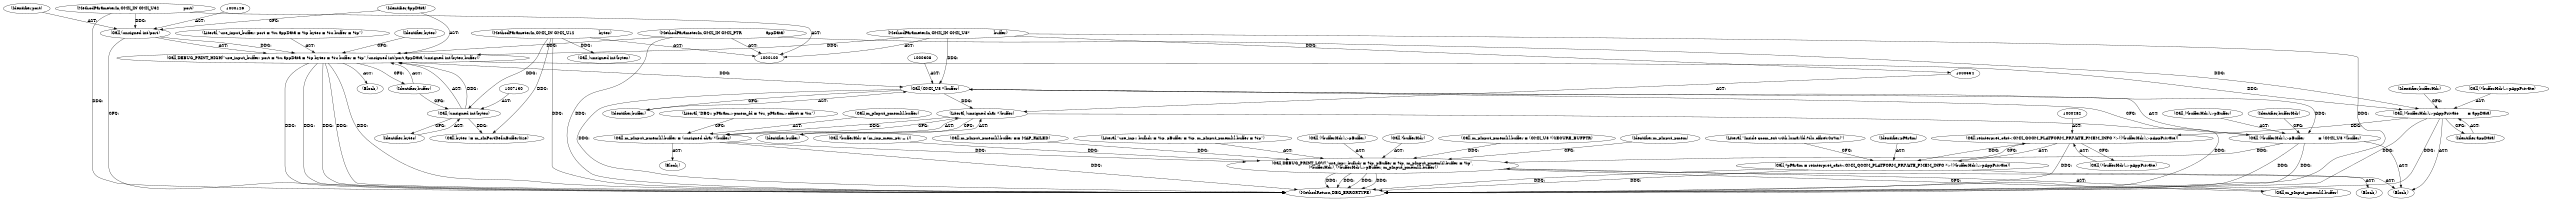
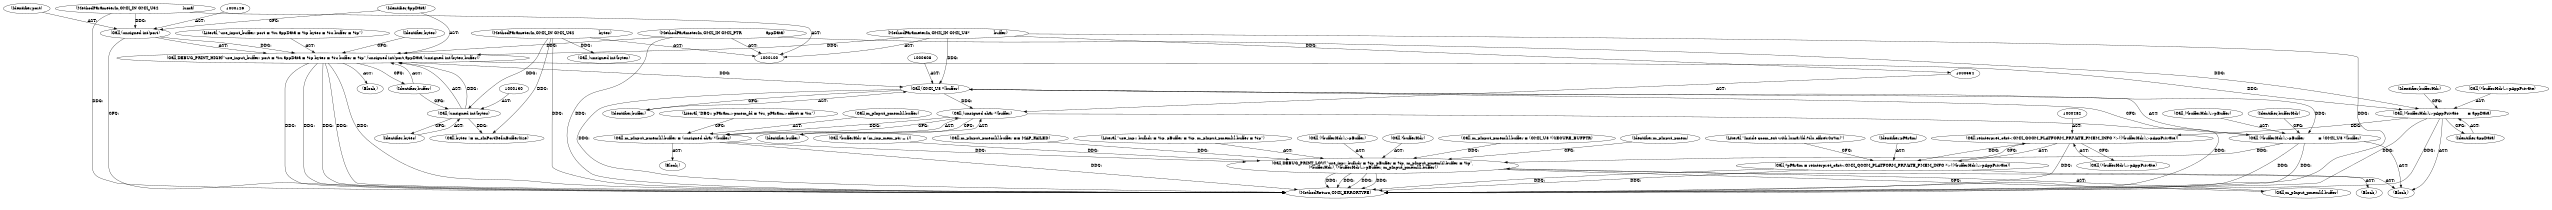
node "(MethodParameterIn,OMX_IN OMX_U32                   port)": label "(MethodParameterIn,OMX_IN OMX_U32                   port)" -> "(MethodParameterIn,OMX_IN OMX_U32                   luma)"
node "(MethodParameterIn,OMX_IN OMX_U12                   bytes)": label "(MethodParameterIn,OMX_IN OMX_U12                   bytes)" -> "(MethodParameterIn,OMX_IN OMX_U32                   bytes)"
node "1007130": label "1007130" -> "1000130"
node "(Literal,(unsigned char *)buffer)": label "(Literal,(unsigned char *)buffer)" -> "(Call,(unsigned char *)buffer)"
node "(MethodReturn,DBG_ERRORTYPE)": label "(MethodReturn,DBG_ERRORTYPE)" -> "(MethodReturn,OMX_ERRORTYPE)"
